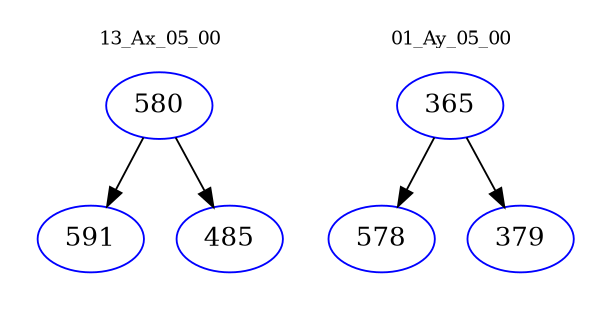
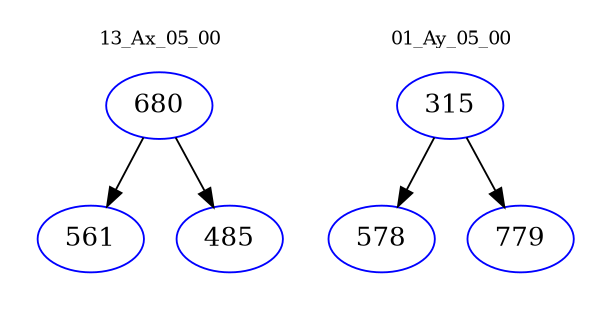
node "580": label "580" -> "680"
node "365": label "365" -> "315"
node "591": label "591" -> "561"
node "379": label "379" -> "779"
